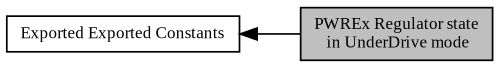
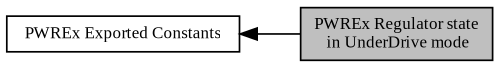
node "Exported Exported Constants": label "Exported Exported Constants" -> "PWREx Exported Constants"
